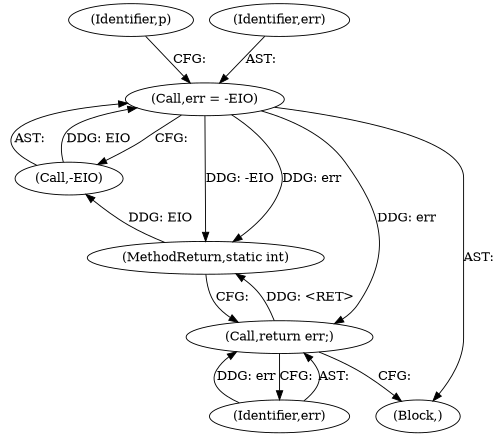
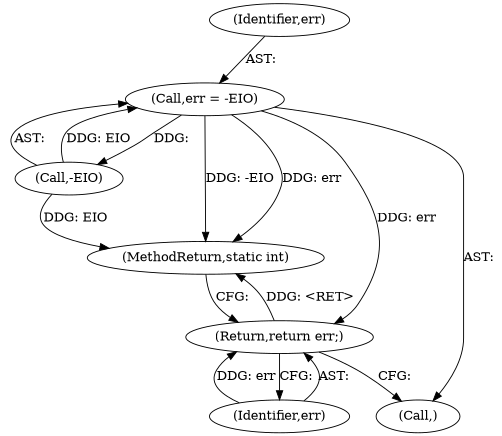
node "(Identifier,p)": removed
edge "(Call,err = -EIO)" -> "(Call,-EIO)": label "CFG: " -> "DDG: "
edge "(MethodReturn,static int)" -> "(Call,-EIO)": reversed
node "(Call,return err;)": label "(Call,return err;)" -> "(Return,return err;)"
node "(Block,)": label "(Block,)" -> "(Call,)"
